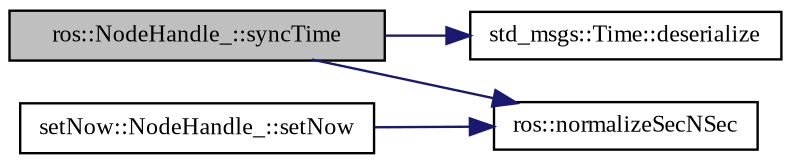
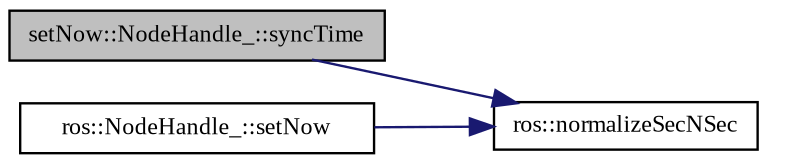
node "ros::NodeHandle_::syncTime": label "ros::NodeHandle_::syncTime" -> "setNow::NodeHandle_::syncTime"
node "std_msgs::Time::deserialize": removed
node "setNow::NodeHandle_::setNow": label "setNow::NodeHandle_::setNow" -> "ros::NodeHandle_::setNow"
